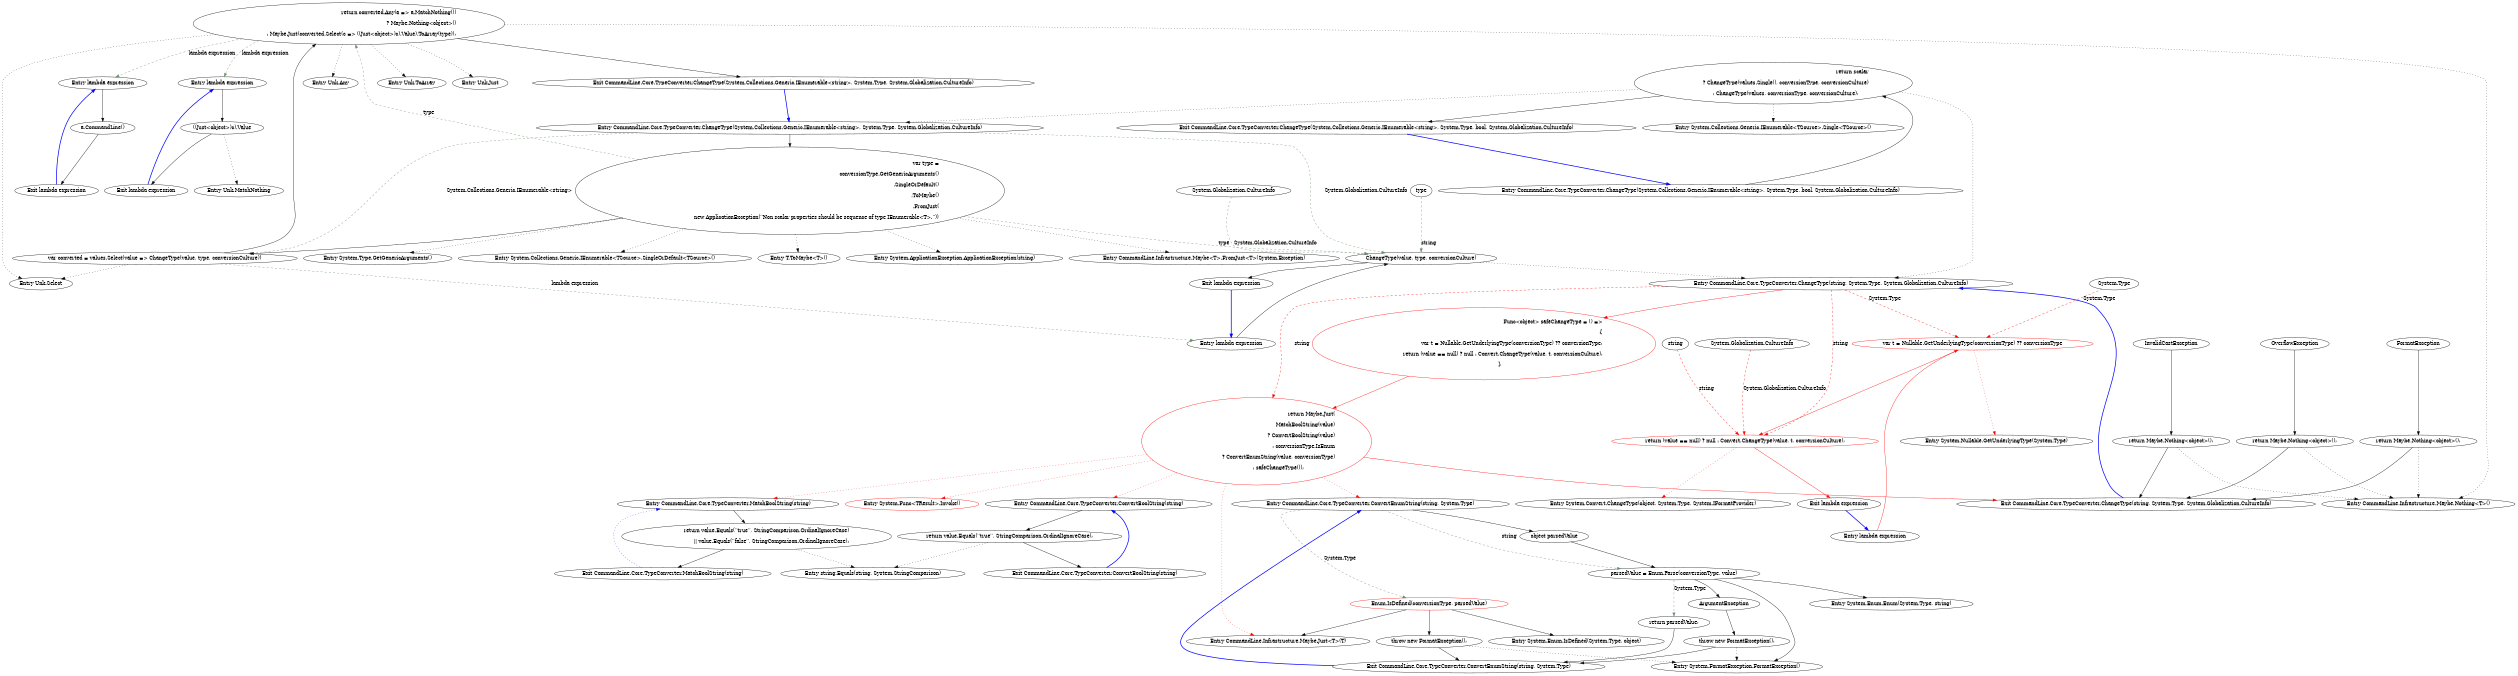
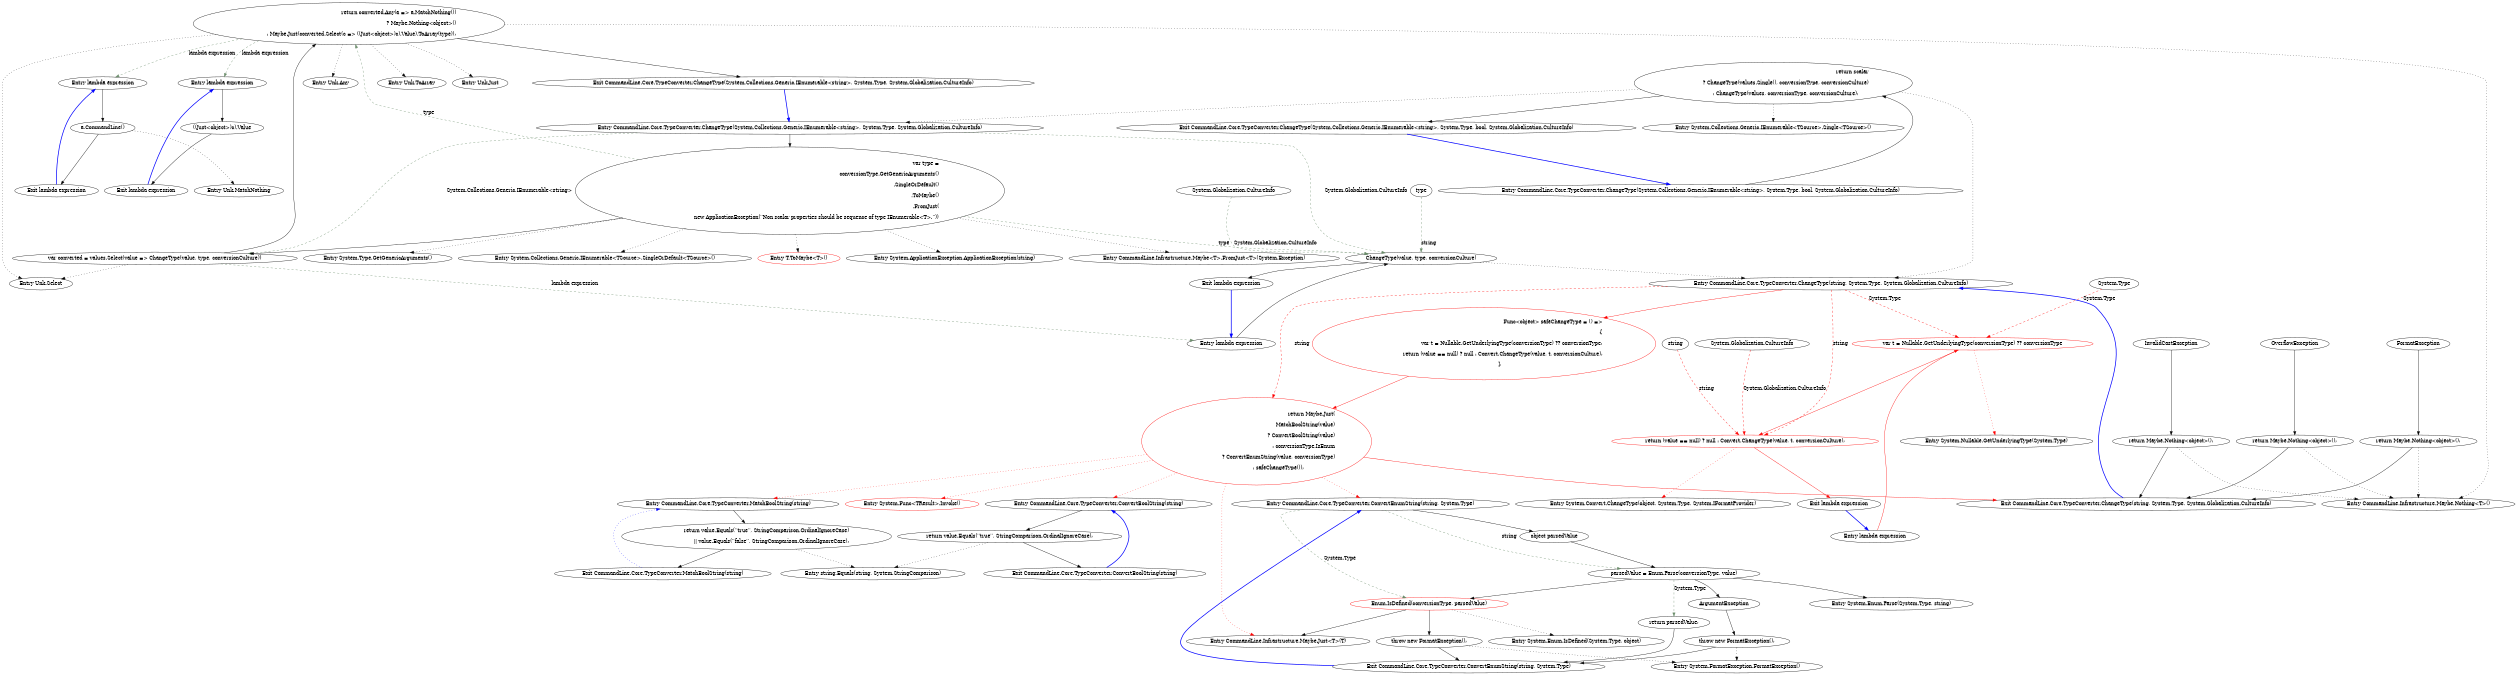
edge "((Just<object>)c).Value" -> "Entry Unk.MatchNothing": now "a.CommandLine()" -> "Entry Unk.MatchNothing"
node "Entry T.ToMaybe<T>()": color black -> red
node "Entry System.Enum.Enum(System.Type, string)": label "Entry System.Enum.Enum(System.Type, string)" -> "Entry System.Enum.Parse(System.Type, string)"
edge "parsedValue = Enum.Parse(conversionType, value)" -> "Entry System.FormatException.FormatException()": now "parsedValue = Enum.Parse(conversionType, value)" -> "Enum.IsDefined(conversionType, parsedValue)"
edge "Enum.IsDefined(conversionType, parsedValue)" -> "Entry System.Enum.IsDefined(System.Type, object)": style solid -> dotted
